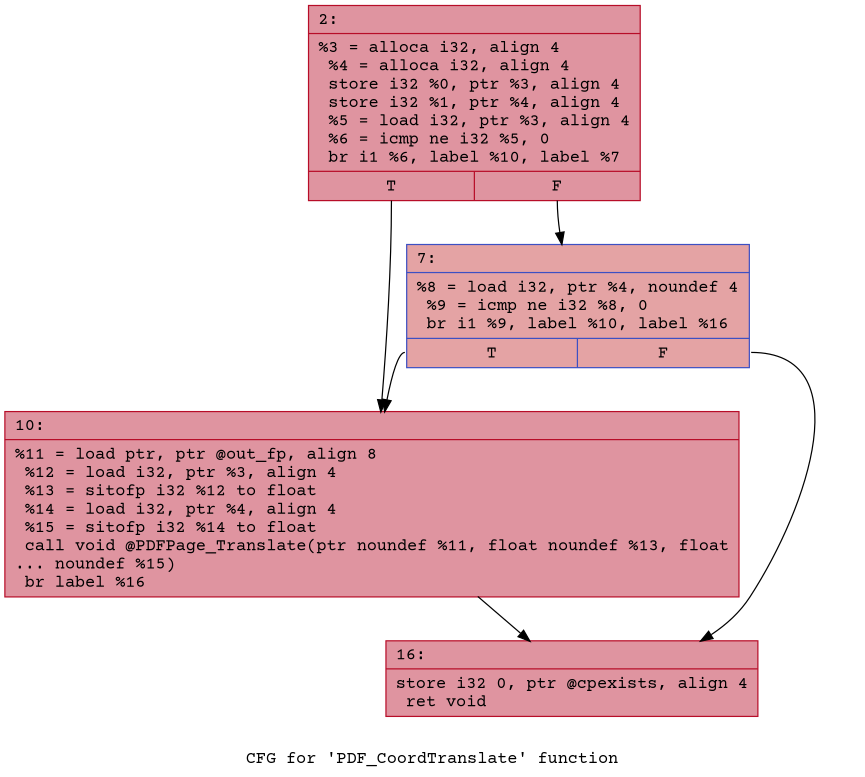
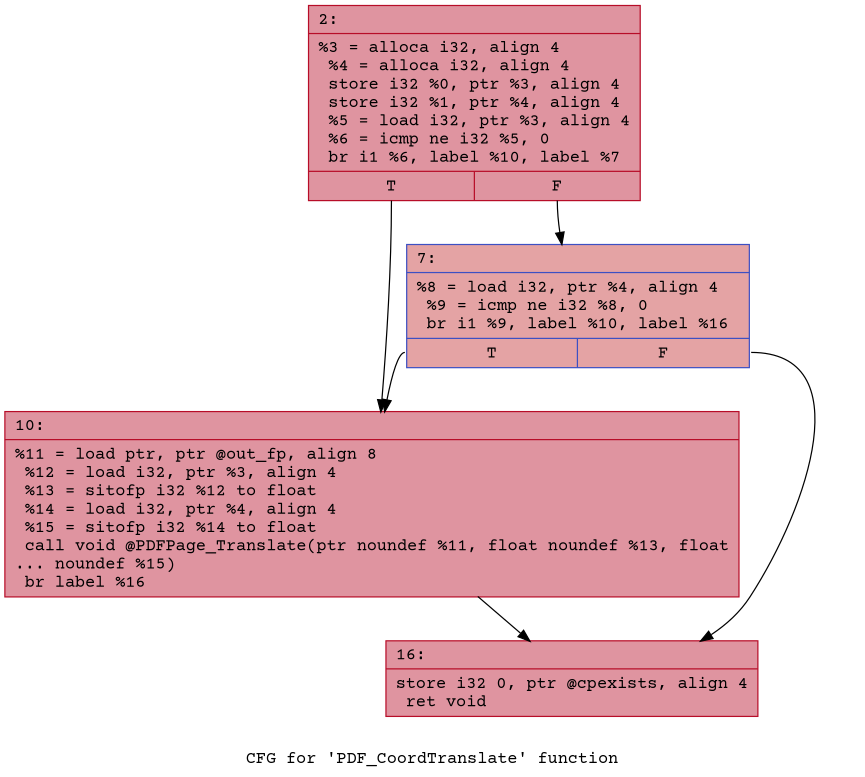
node "7:": text "%8 = load i32, ptr %4, noundef 4" -> "%8 = load i32, ptr %4, align 4"
